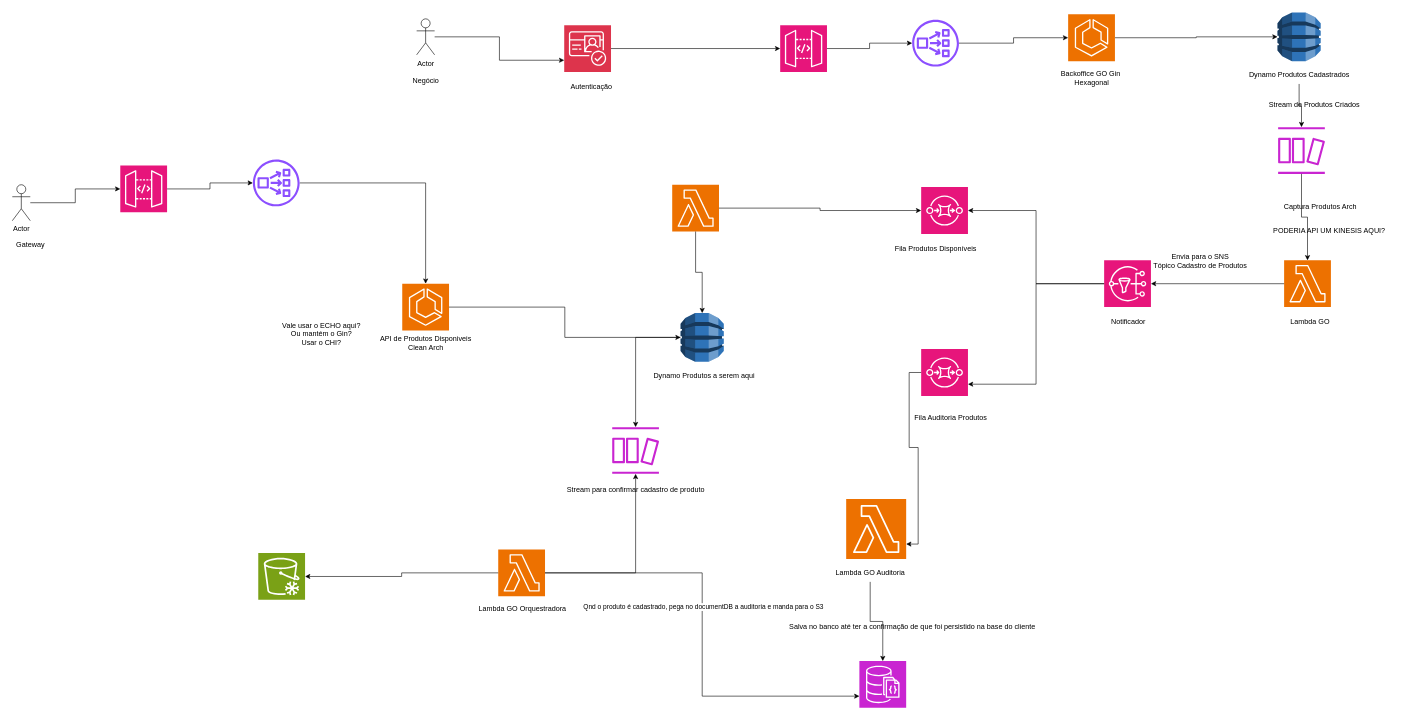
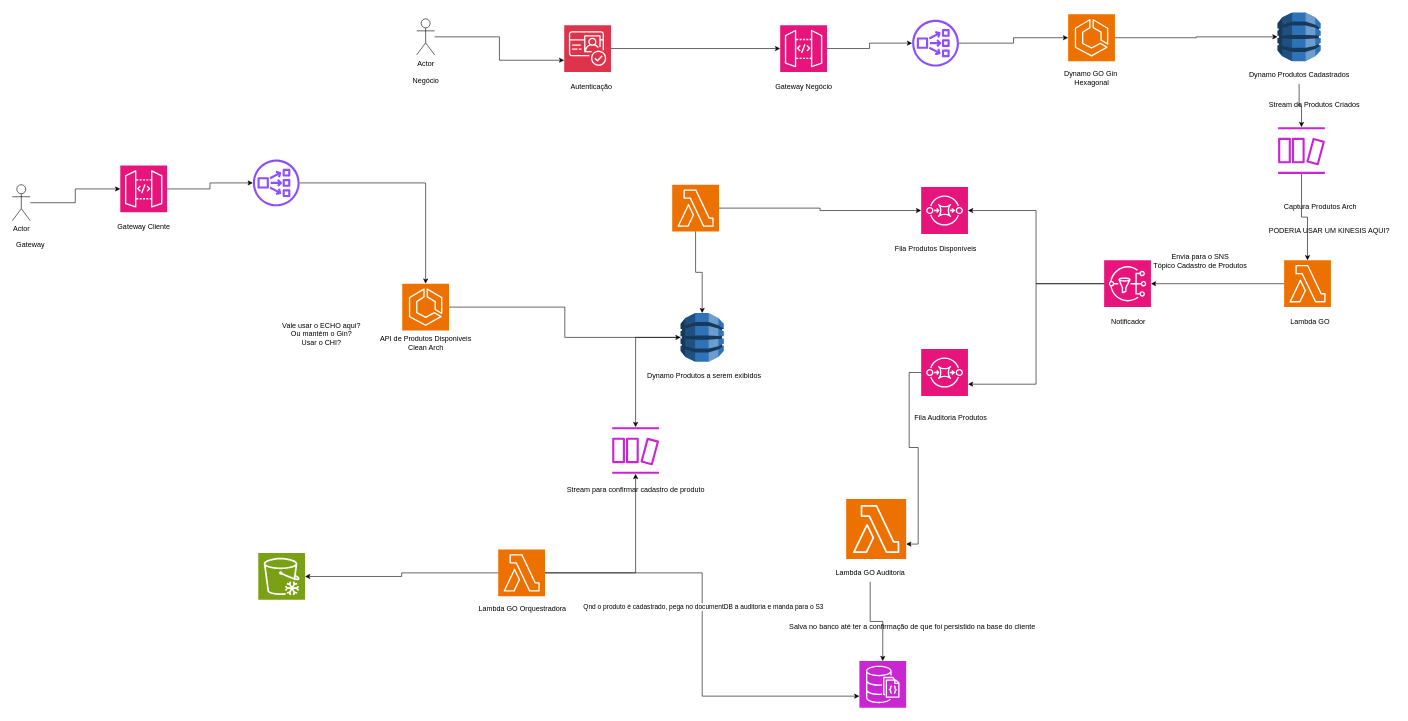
node "Backoffice GO Gin Hexagonal": label "Backoffice GO Gin Hexagonal" -> "Dynamo GO Gin Hexagonal"
node "Gateway Negócio": added
node "Gateway Cliente": added
node "PODERIA API UM KINESIS AQUI?": label "PODERIA API UM KINESIS AQUI?" -> "PODERIA USAR UM KINESIS AQUI?"
node "Dynamo Produtos a serem aqui": label "Dynamo Produtos a serem aqui" -> "Dynamo Produtos a serem exibidos"
